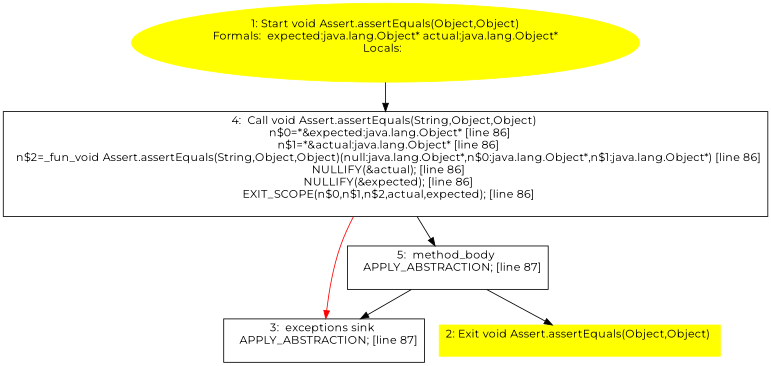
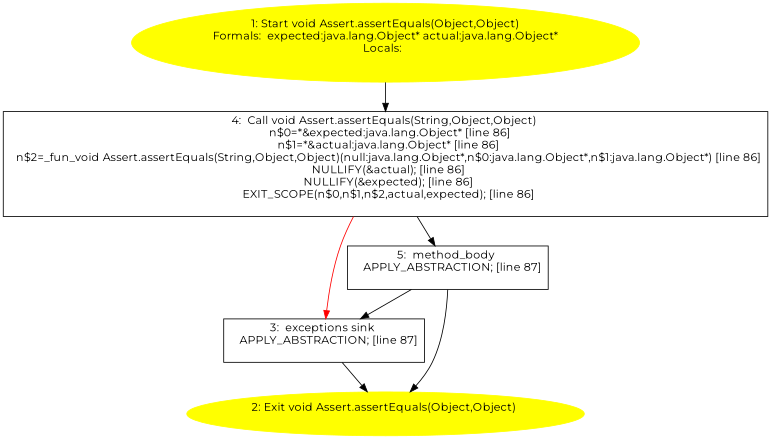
node "2: Exit void Assert.assertEquals(Object,Object)": shape box -> ellipse
edge "3:  exceptions sink APPLY_ABSTRACTION; [line 87]" -> "2: Exit void Assert.assertEquals(Object,Object)": added
